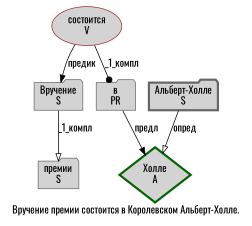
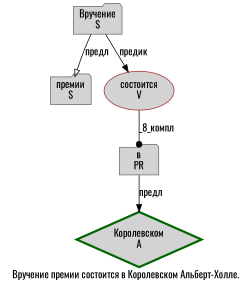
edge "состоится V" -> "Вручение S": reversed
edge "состоится V" -> "в PR": label "_1_компл" -> "_8_компл"
node "Альберт-Холле S": removed
edge "Вручение S" -> "премии S": label "_1_компл" -> "предл"
node "Холле A": label "Холле A" -> "Королевском A"
